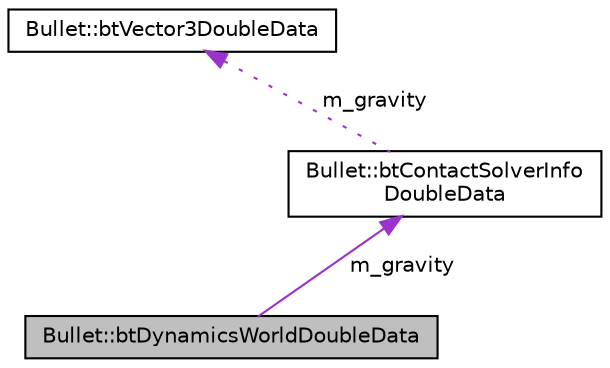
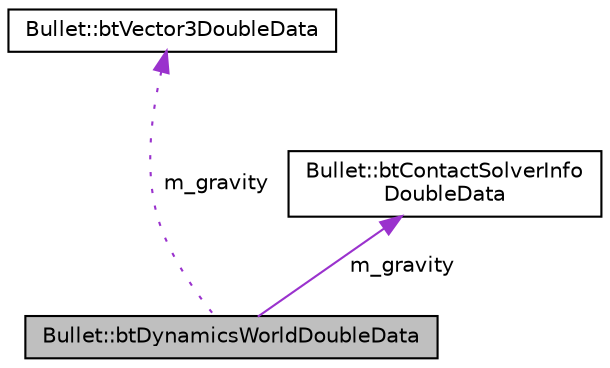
edge "Bullet::btContactSolverInfo DoubleData" -> "Bullet::btVector3DoubleData": now "Bullet::btDynamicsWorldDoubleData" -> "Bullet::btVector3DoubleData"
